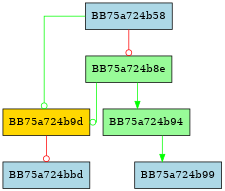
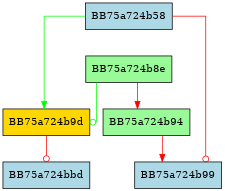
edge "BB75a724b58" -> "BB75a724b9d": arrowhead odot -> normal
edge "BB75a724b58" -> "BB75a724b8e": now "BB75a724b58" -> "BB75a724b99"
edge "BB75a724b8e" -> "BB75a724b94": color green -> red
edge "BB75a724b94" -> "BB75a724b99": color green -> red
